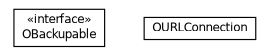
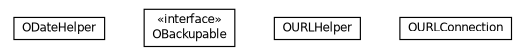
node "ODateHelper": added
node "OURLHelper": added
